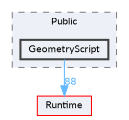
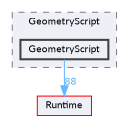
cluster "Public": label "Public" -> "GeometryScript"
